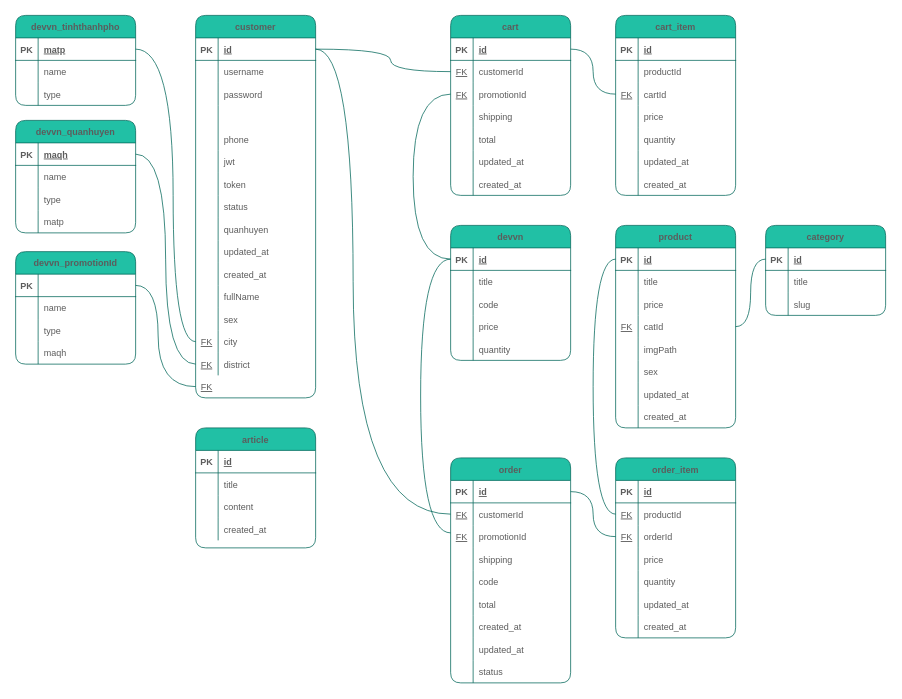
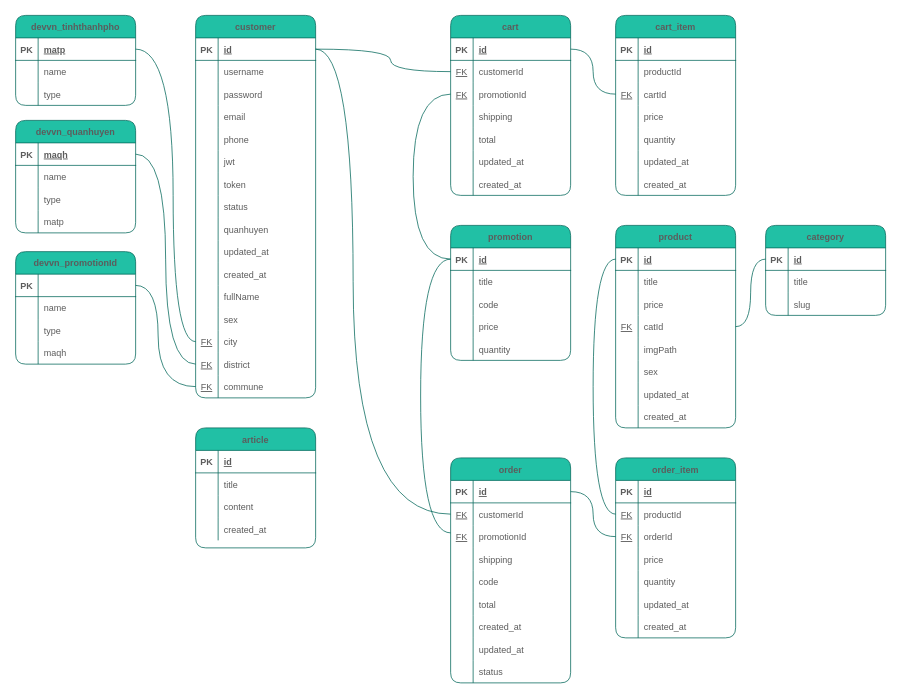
node "email": added
node "devvn": label "devvn" -> "promotion"
node "commune": added
